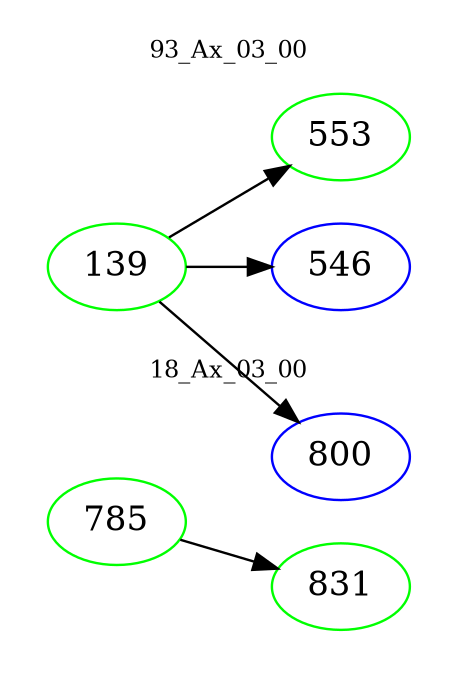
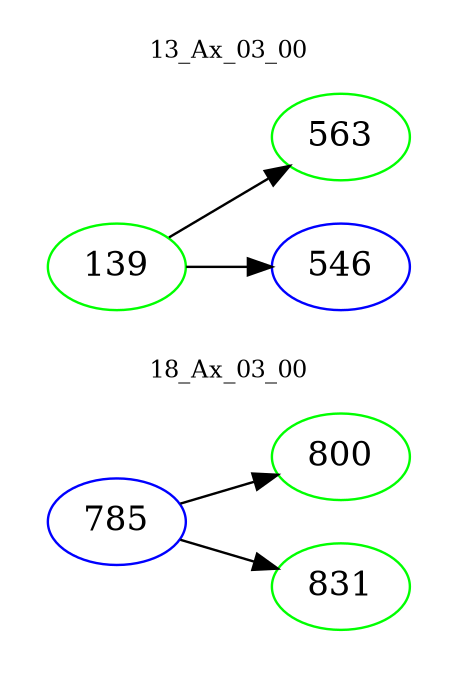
cluster "93_Ax_03_00": label "93_Ax_03_00" -> "13_Ax_03_00"
node "553": label "553" -> "563"
edge "139" -> "800": now "785" -> "800"
node "800": color blue -> green
node "785": color green -> blue
